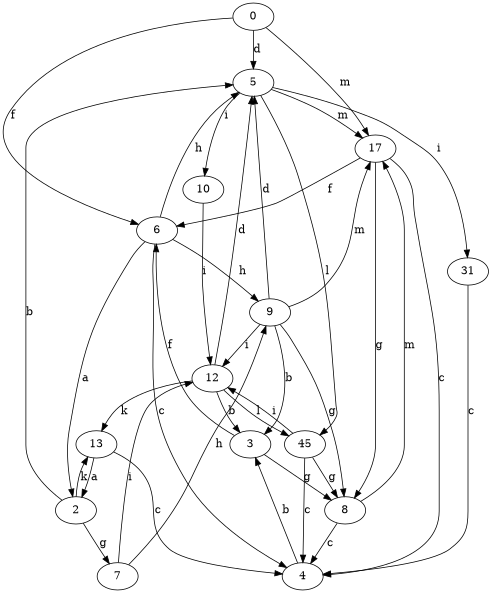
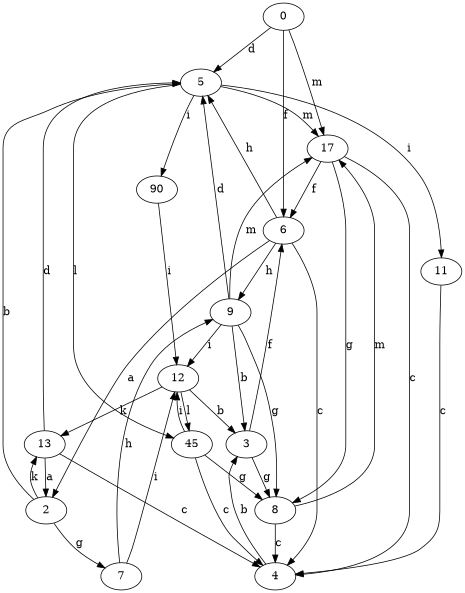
node "10": label "10" -> "90"
edge "12" -> "5": now "13" -> "5"
node "31": label "31" -> "11"
